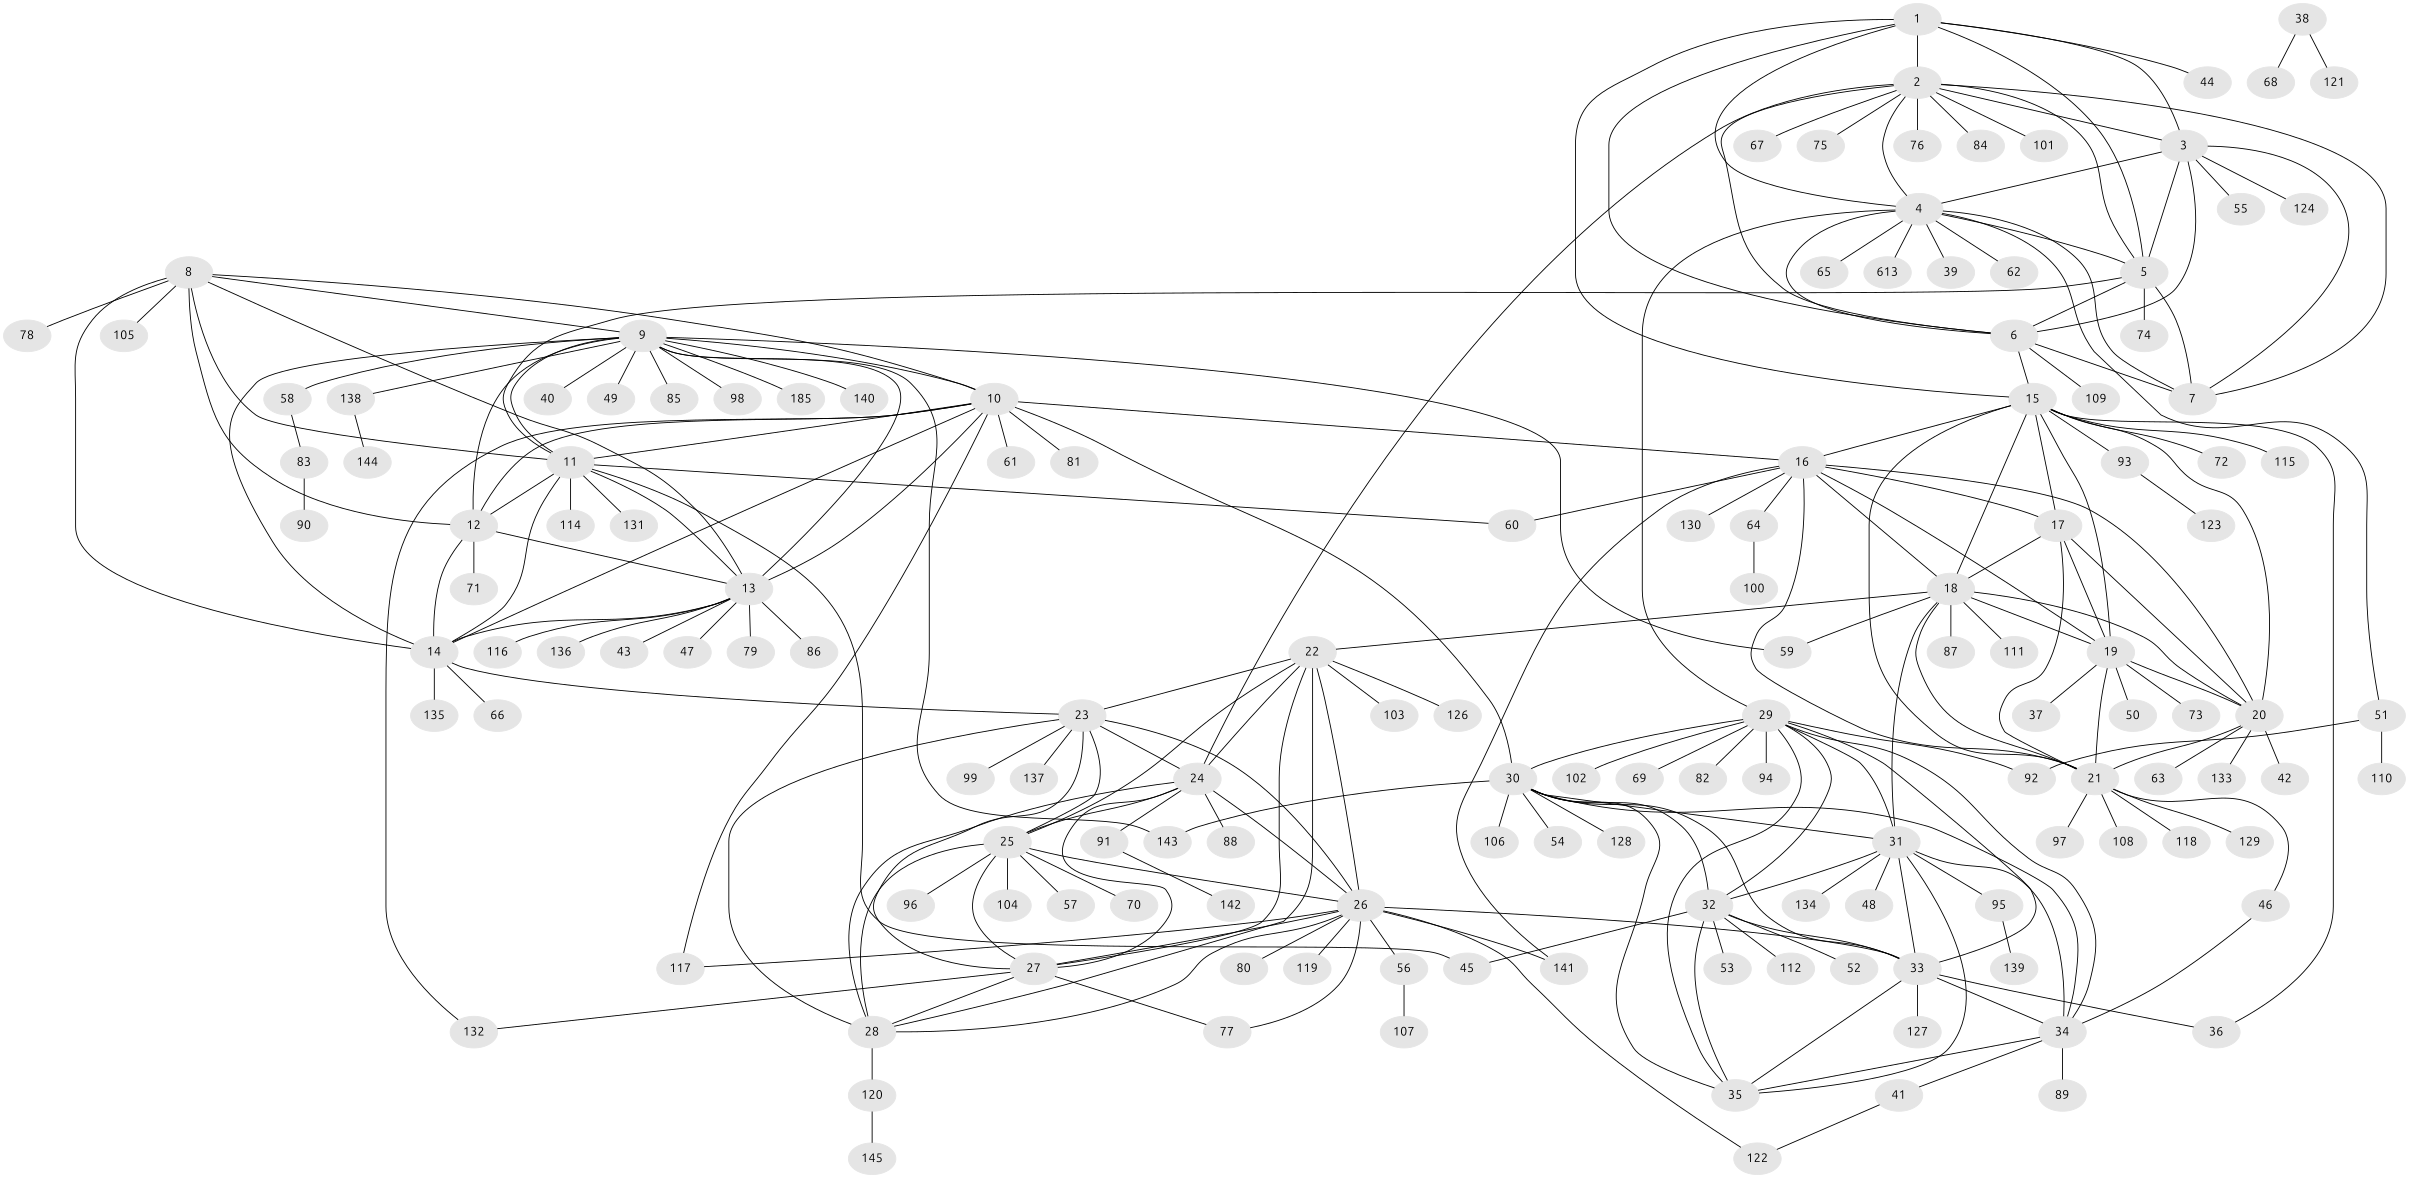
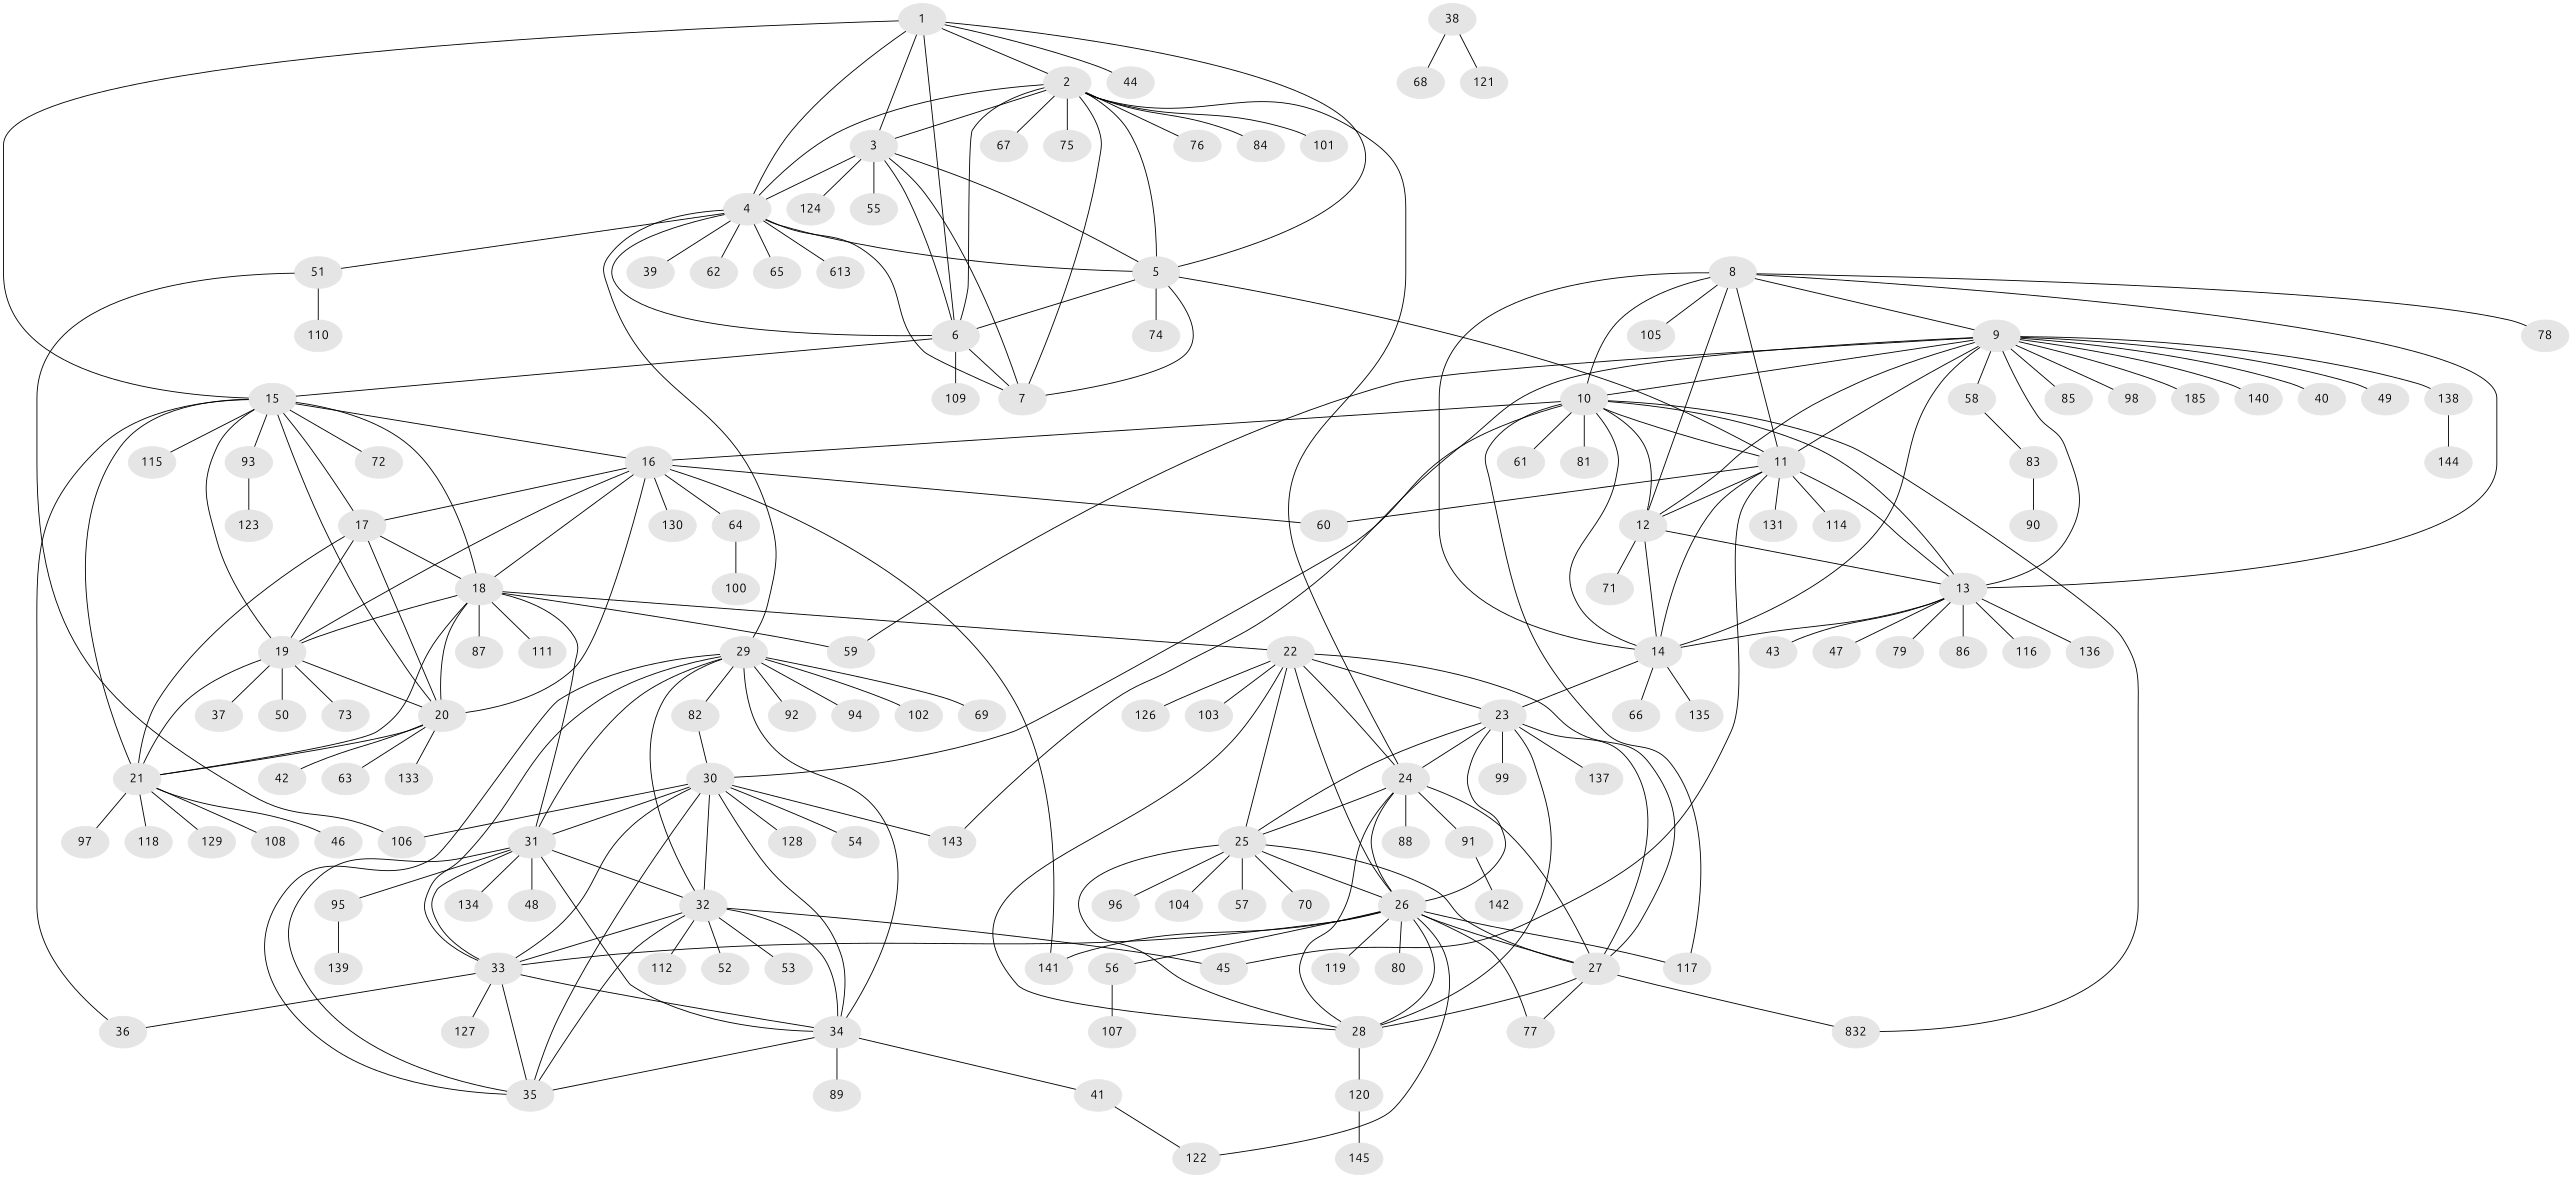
edge "16" -- "21": removed
edge "51" -- "92": now "51" -- "106"
edge "29" -- "30": now "82" -- "30"
edge "46" -- "34": now "32" -- "34"
node "132": label "132" -> "832"
